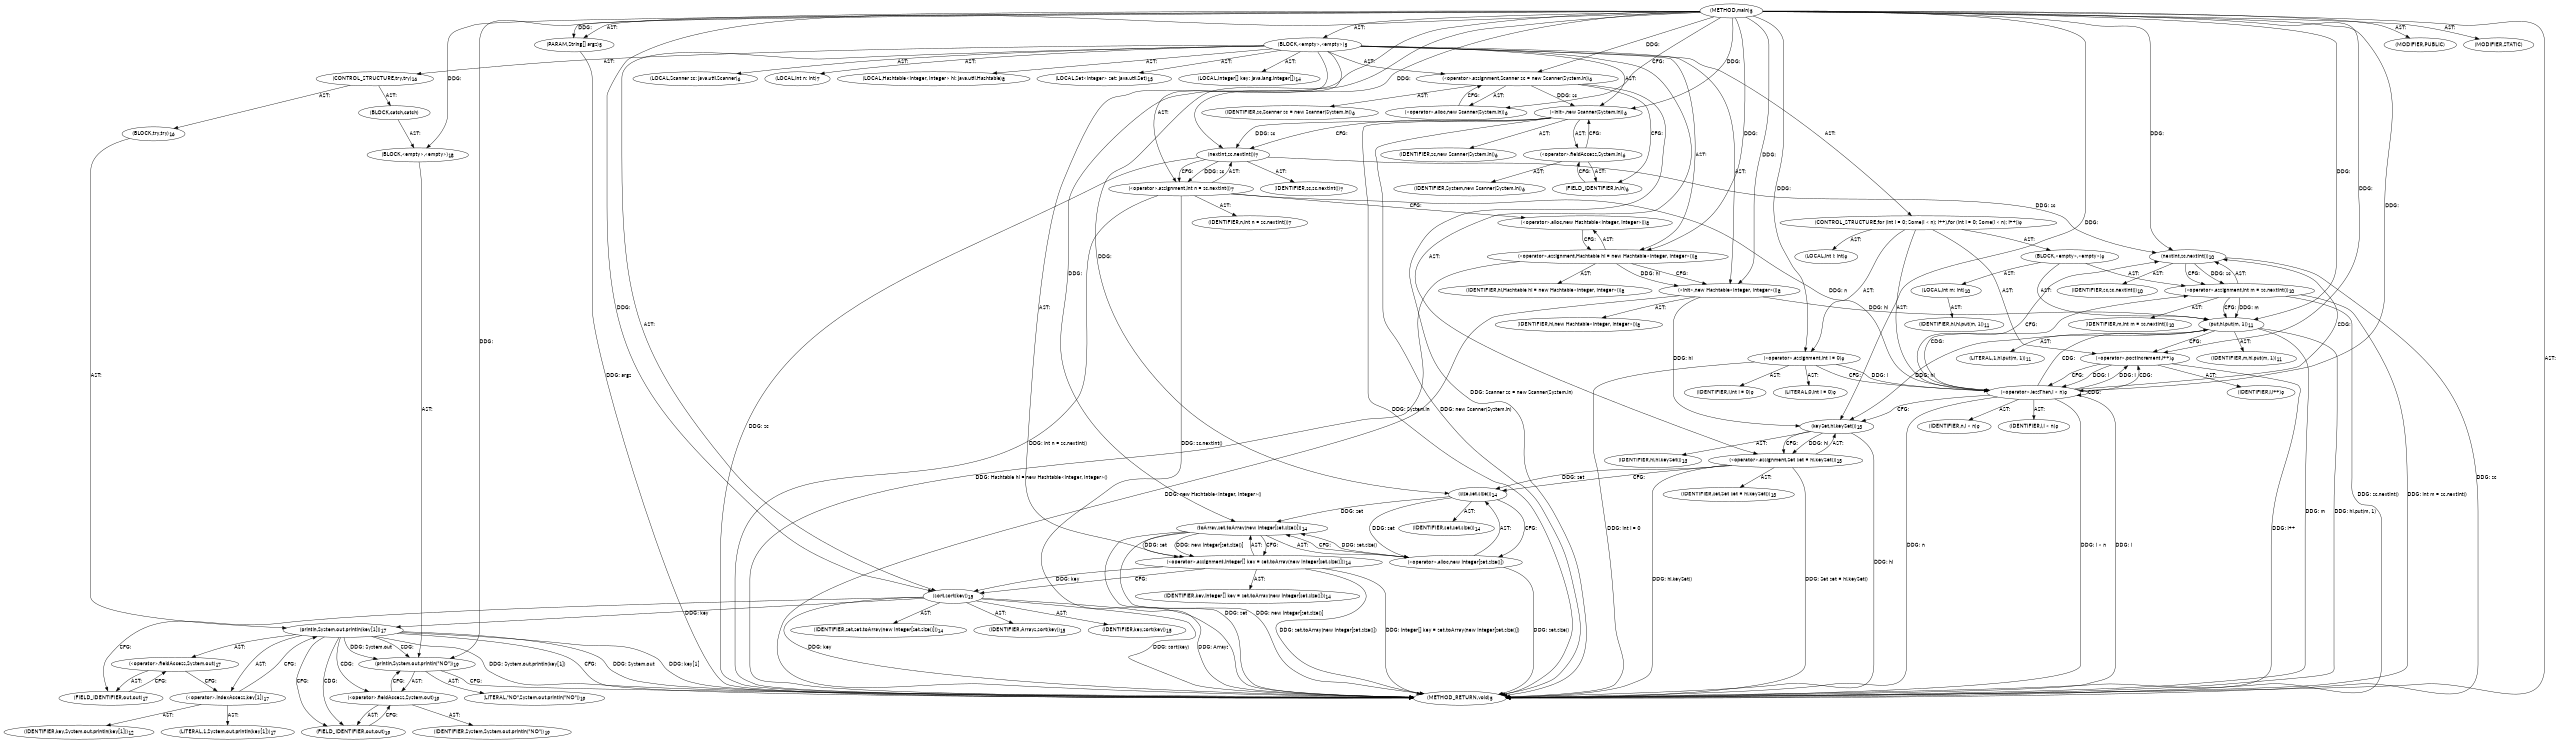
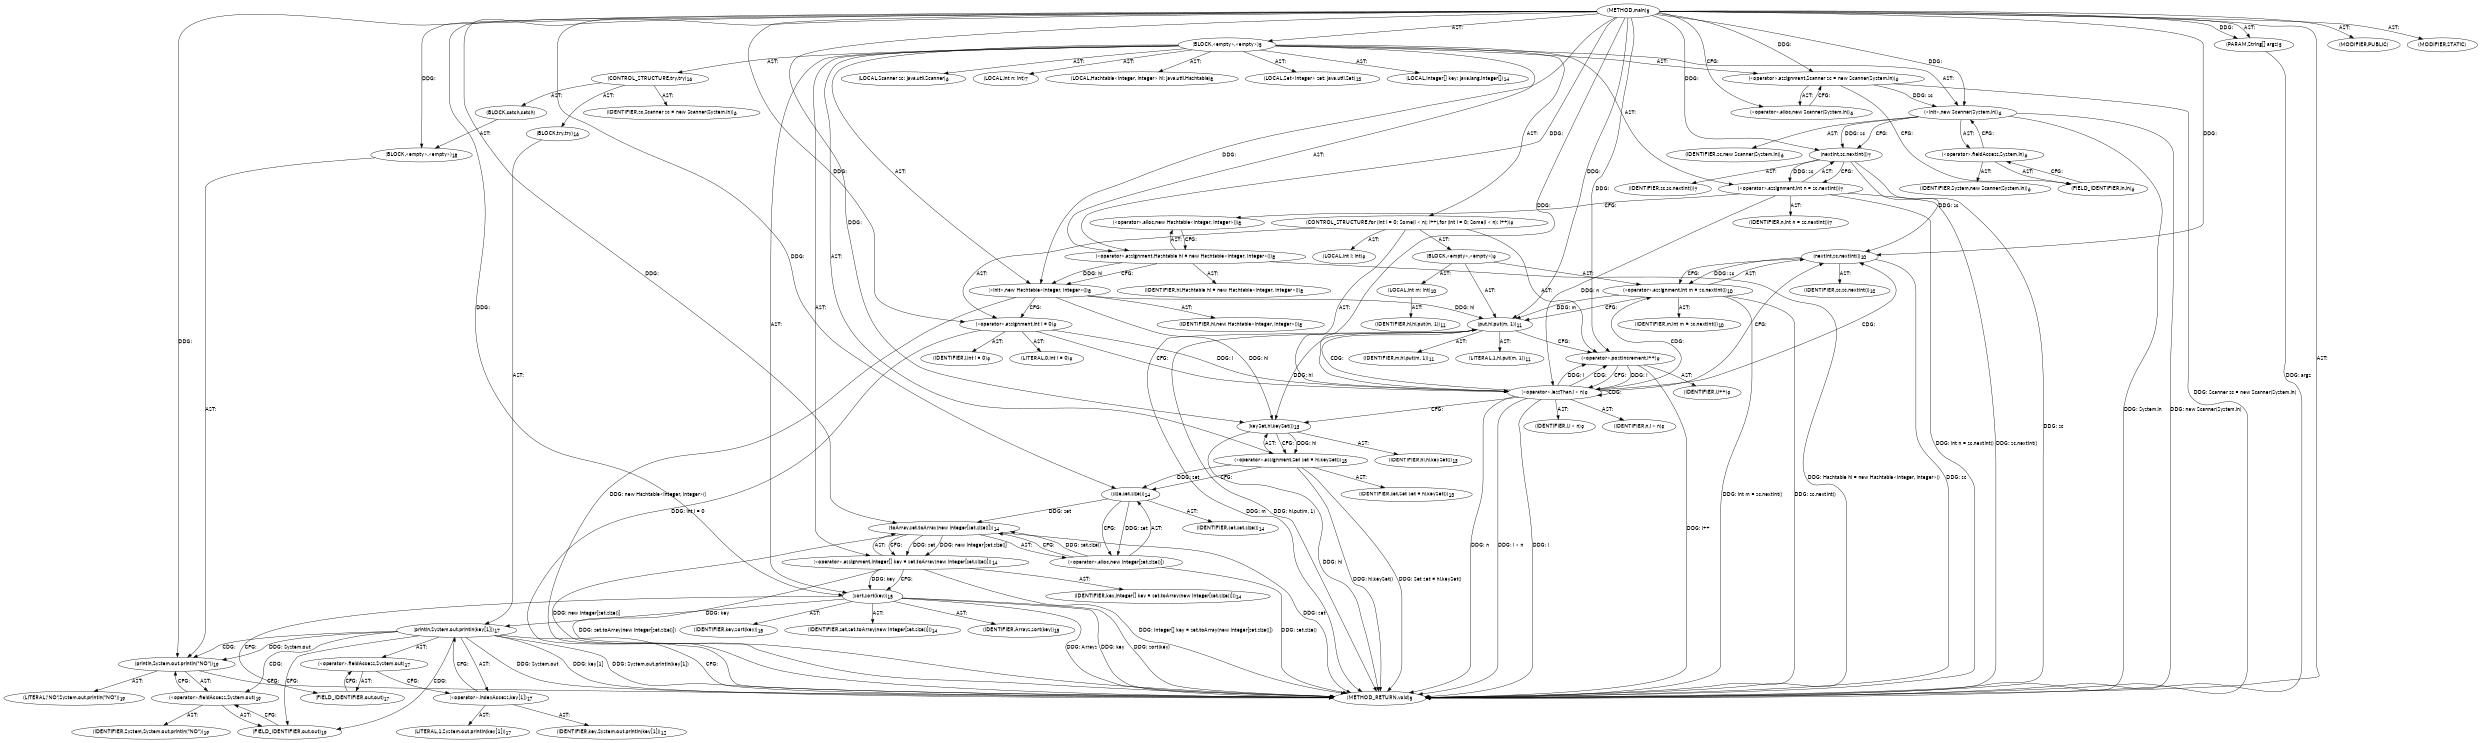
edge "(<operator>.assignment,Scanner sc = new Scanner(System.in))" -> "(IDENTIFIER,sc,Scanner sc = new Scanner(System.in))": now "(CONTROL_STRUCTURE,try,try)" -> "(IDENTIFIER,sc,Scanner sc = new Scanner(System.in))"
edge "(<init>,new Hashtable<Integer, Integer>())" -> "(<operator>.assignment,int i = 0)": added, label "CFG:"
